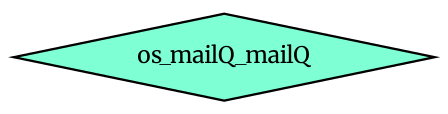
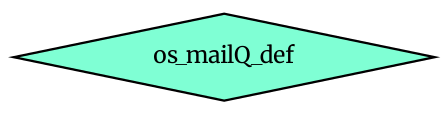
node "os_mailQ_mailQ": label "os_mailQ_mailQ" -> "os_mailQ_def"
